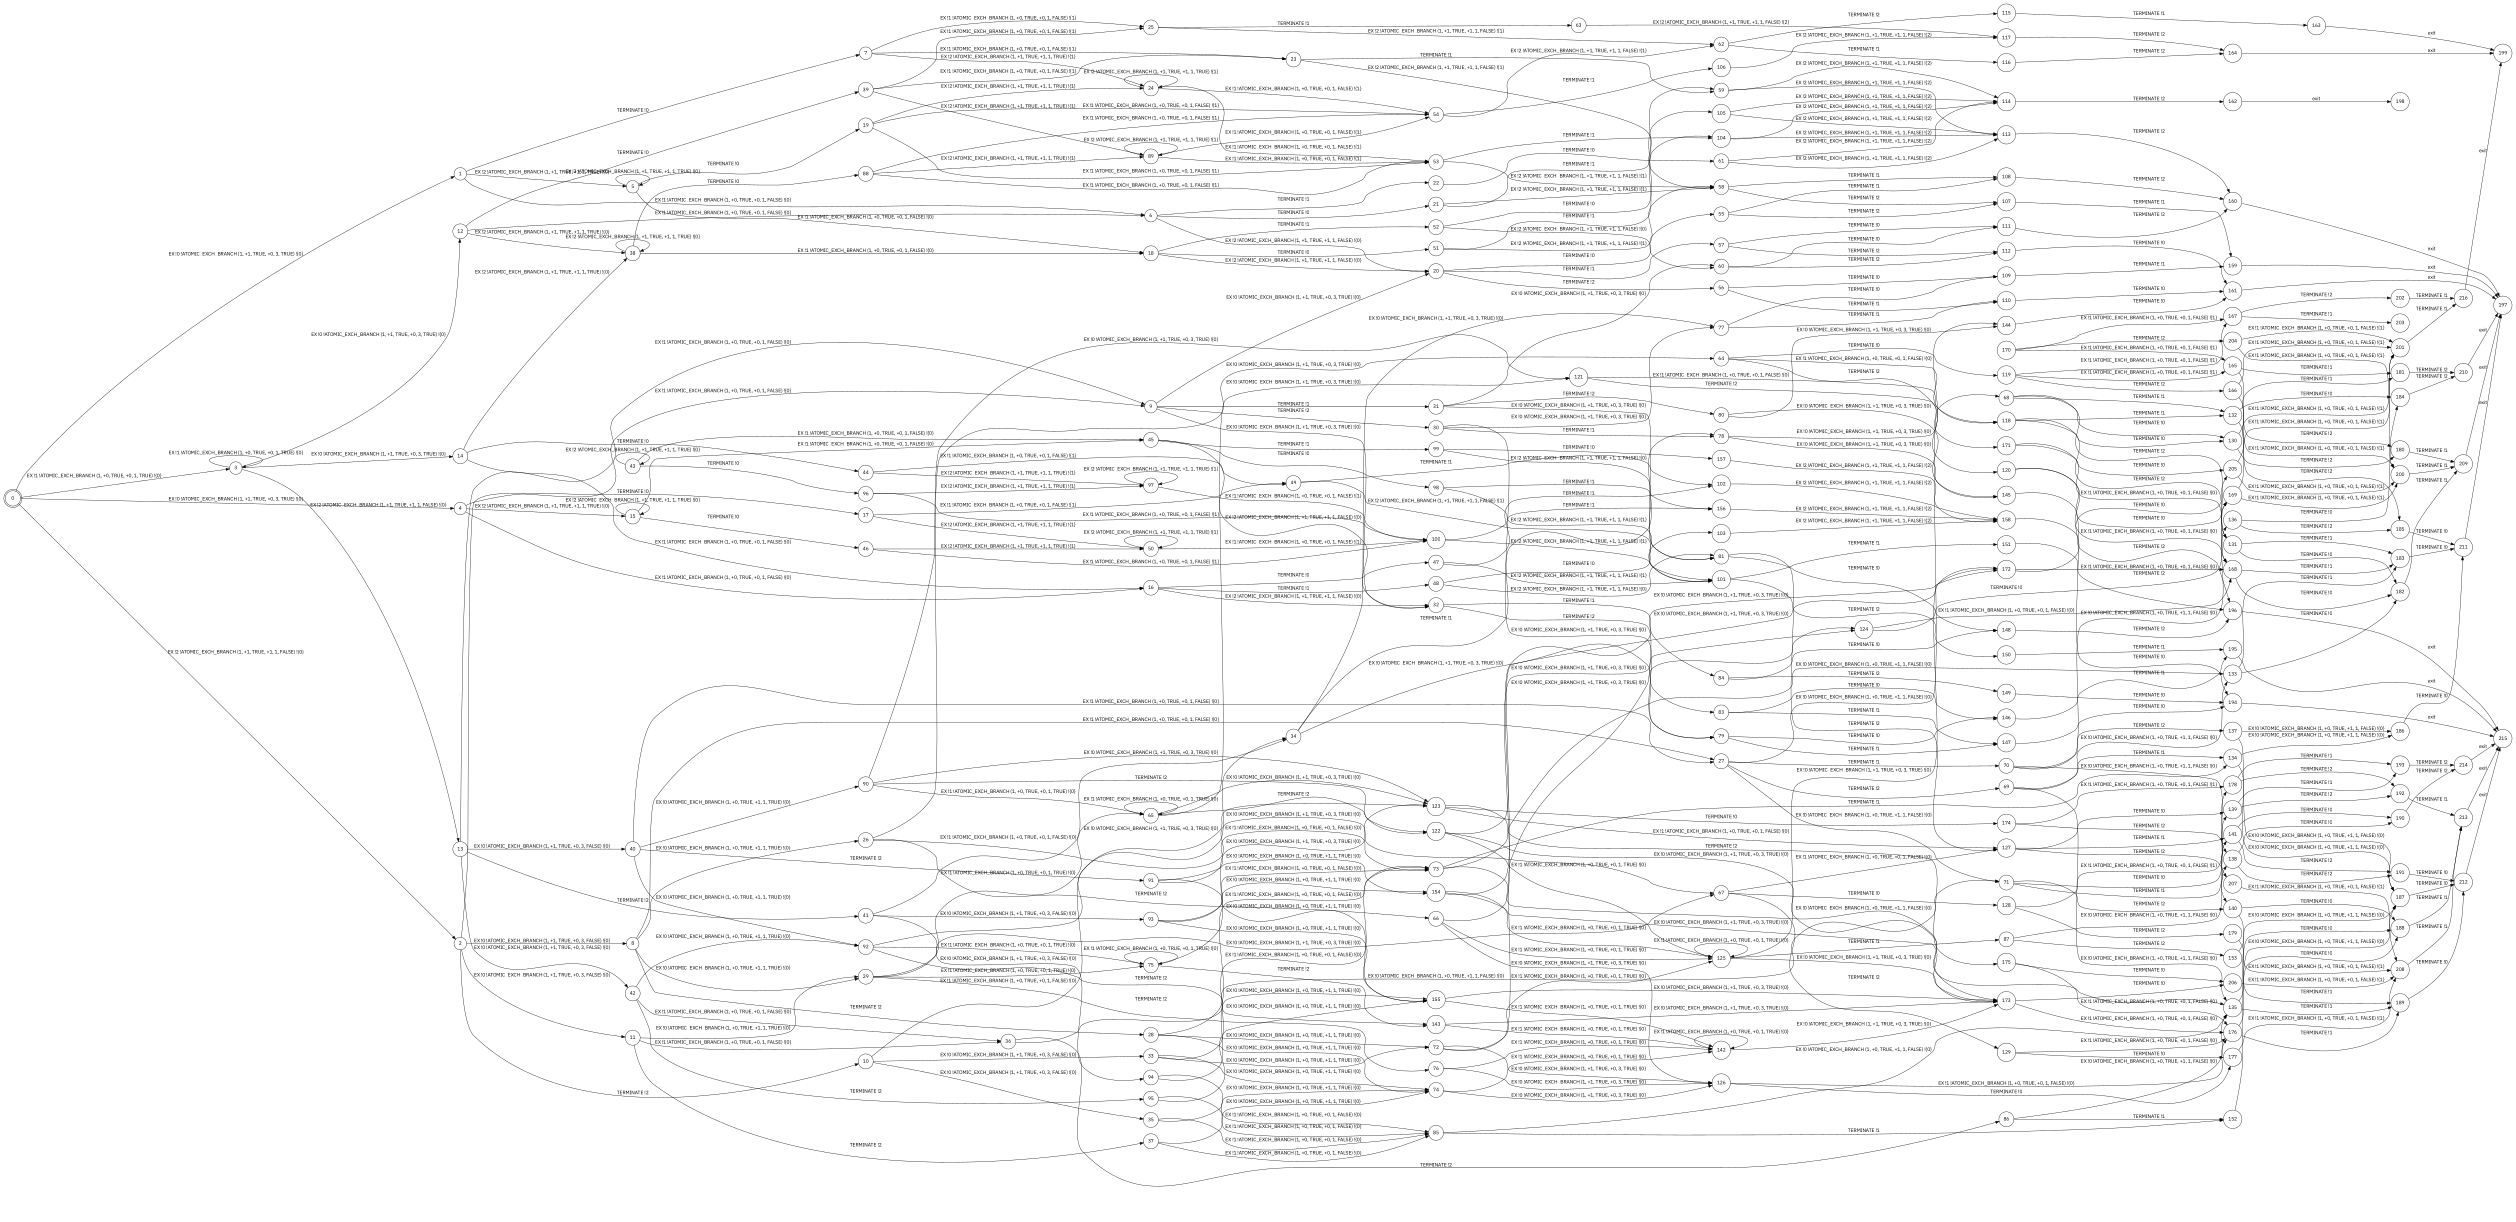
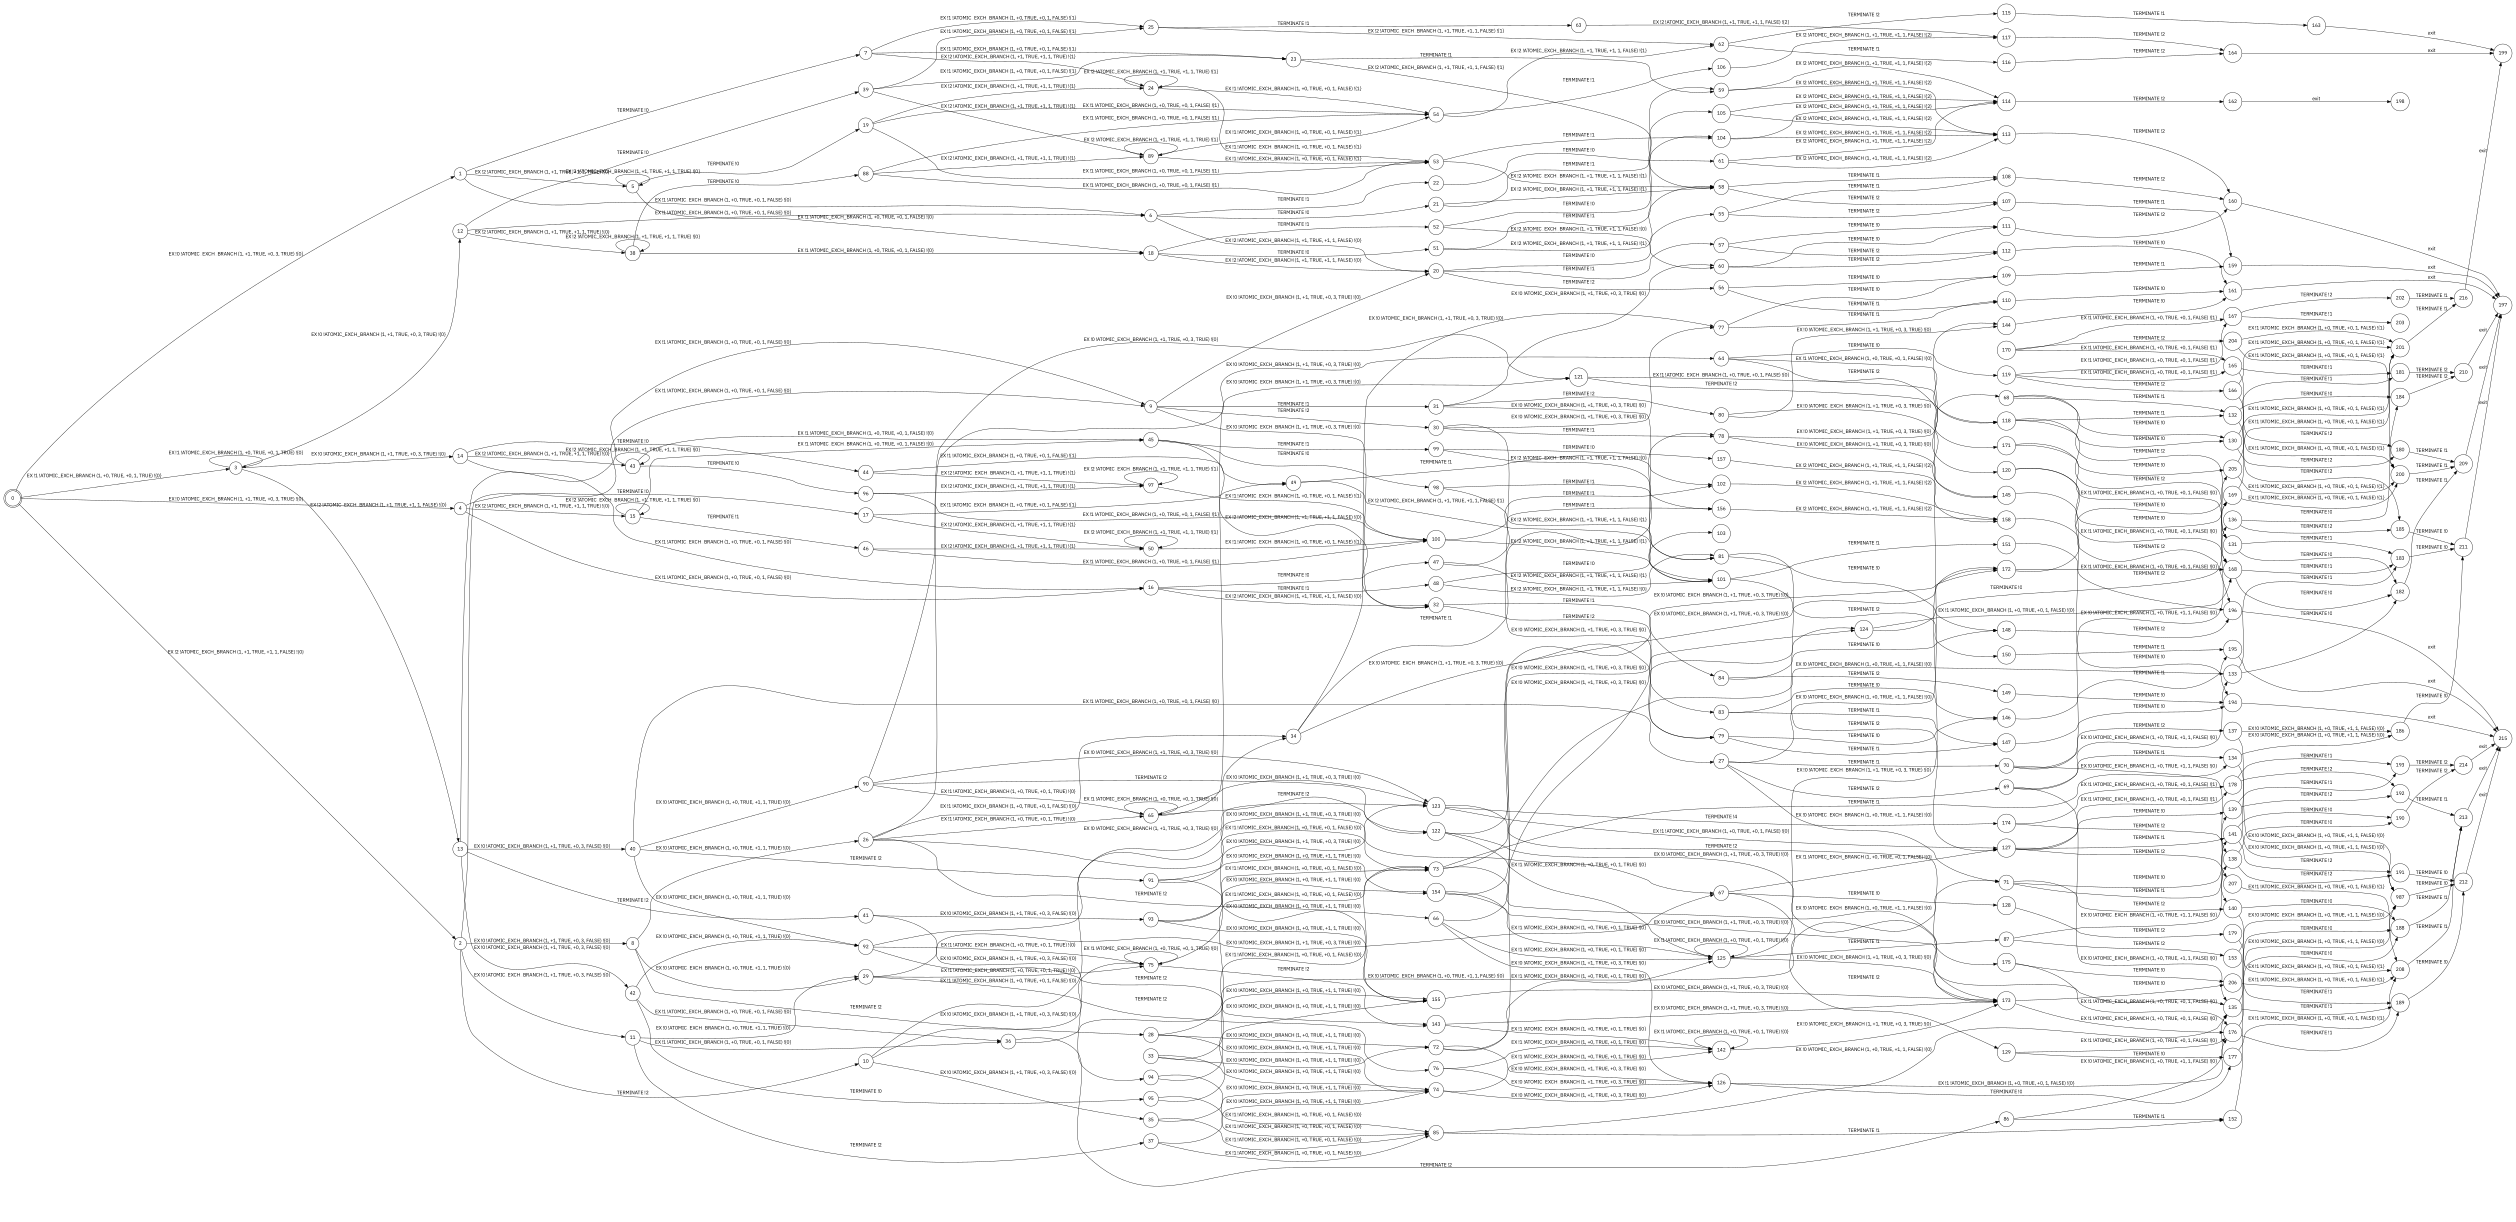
edge "14" -> "38": now "14" -> "43"
edge "15" -> "46": label "TERMINATE !0" -> "TERMINATE !1"
edge "103" -> "158": removed, label "EX !2 !ATOMIC_EXCH_BRANCH (1, +1, TRUE, +1, 1, FALSE) !{2}"
edge "8" -> "27": removed, label "EX !1 !ATOMIC_EXCH_BRANCH (1, +0, TRUE, +0, 1, FALSE) !{0}"
edge "123" -> "174": label "TERMINATE !0" -> "TERMINATE !4"
edge "41" -> "34": now "26" -> "34"
edge "128" -> "178": now "127" -> "178"
edge "29" -> "65": now "26" -> "65"
node "187": label "187" -> "987"
edge "155" -> "142": removed, label "EX !1 !ATOMIC_EXCH_BRANCH (1, +0, TRUE, +0, 1, TRUE) !{0}"
edge "10" -> "33": now "10" -> "75"
edge "42" -> "95": label "TERMINATE !2" -> "TERMINATE !0"
